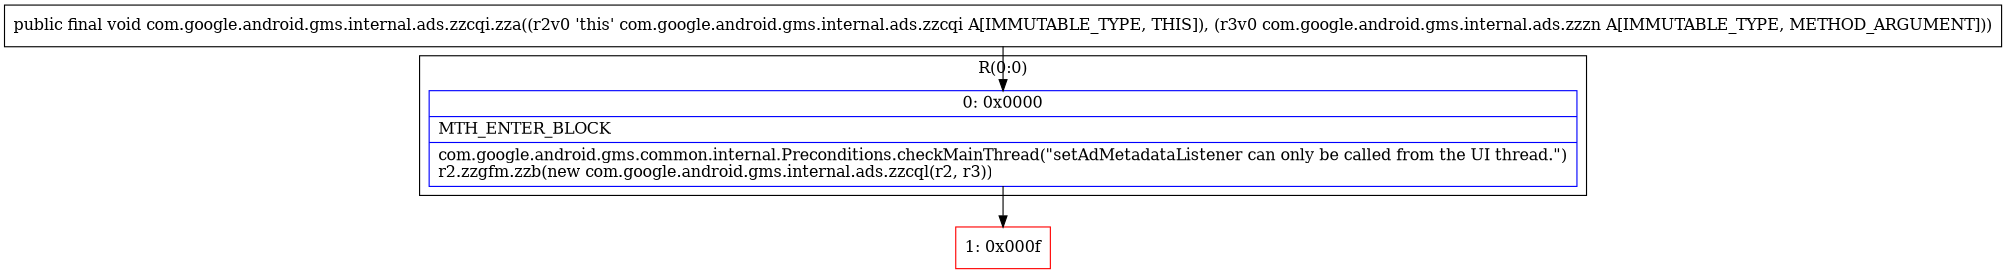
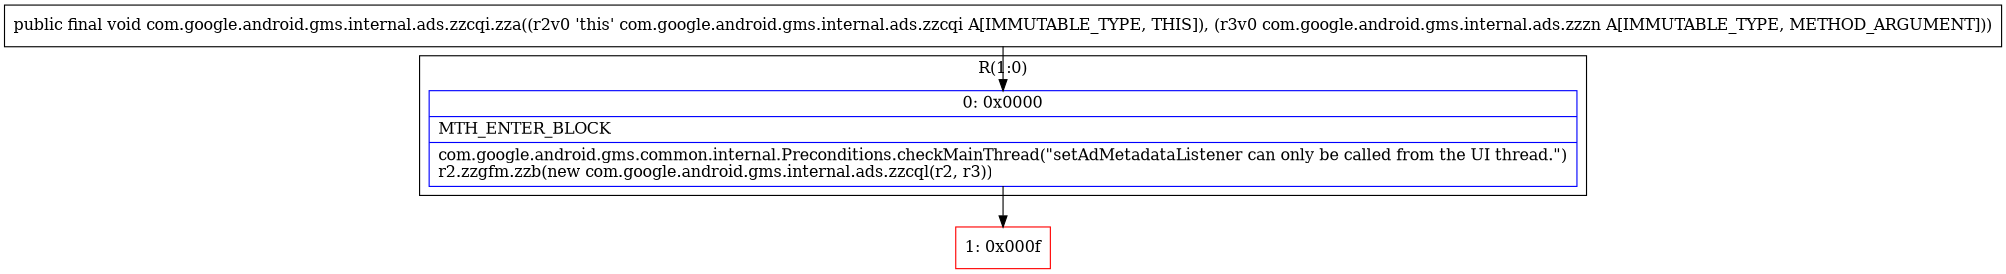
cluster "R(0:0)": label "R(0:0)" -> "R(1:0)"
